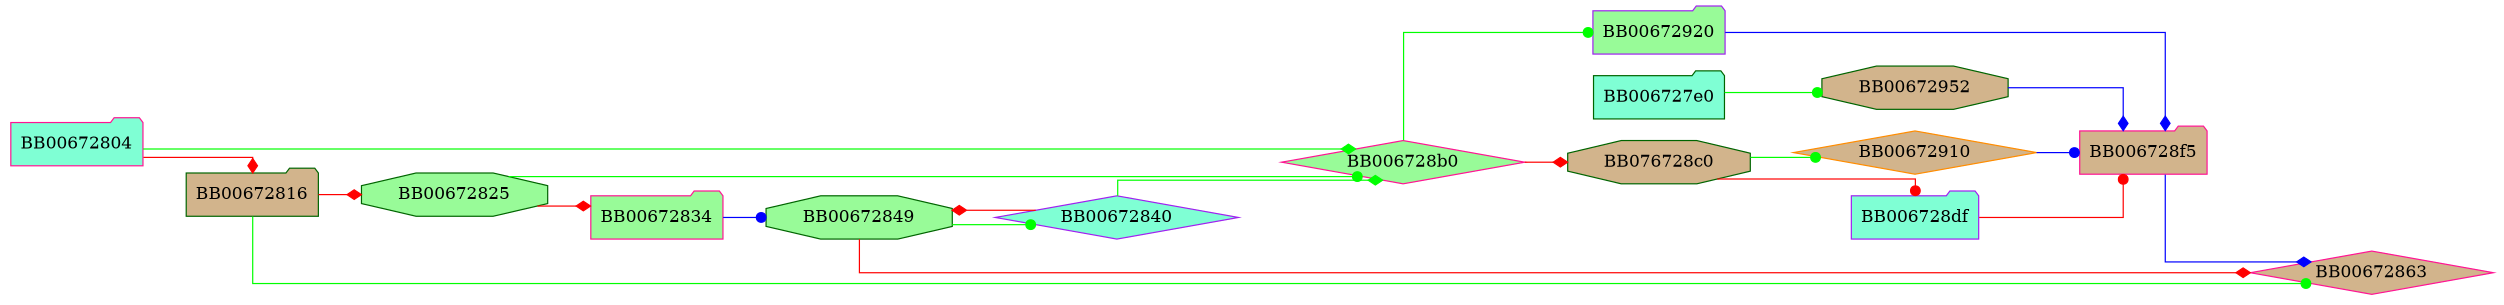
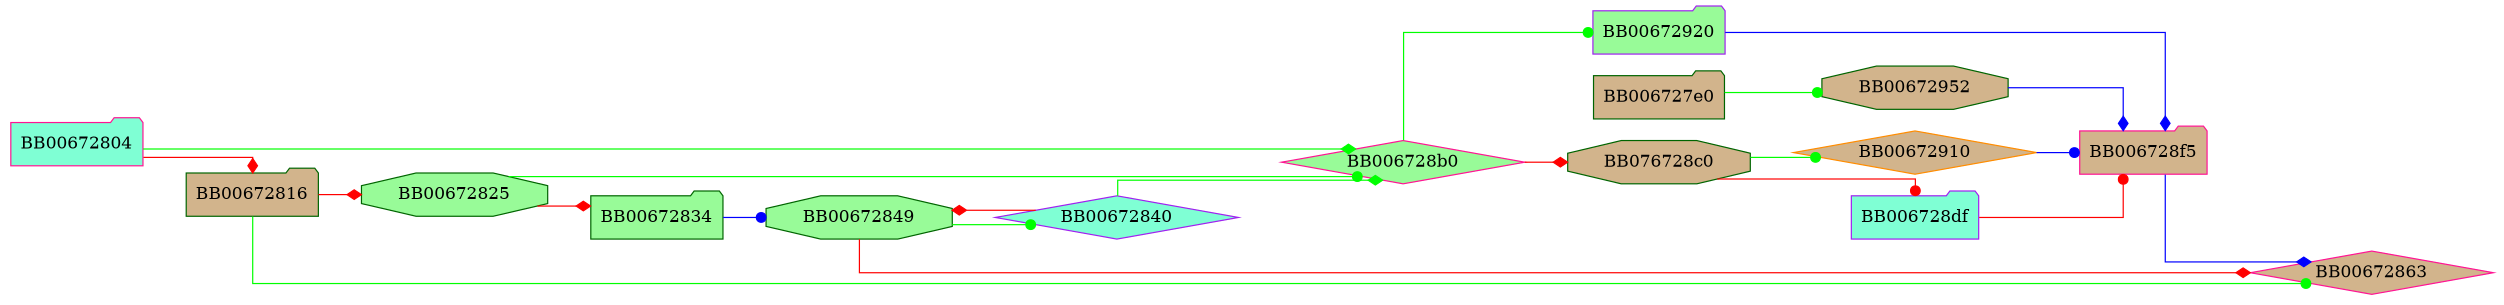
node "BB006727e0": fillcolor aquamarine -> tan
node "BB00672834": color deeppink -> darkgreen
